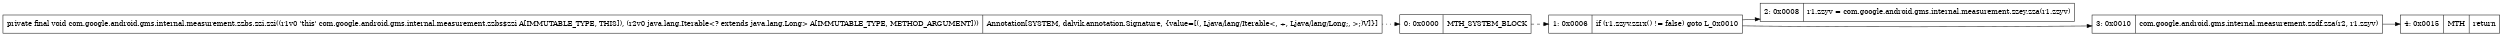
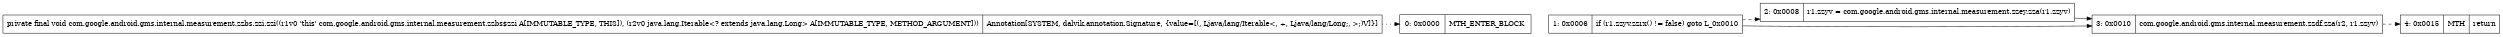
edge "2: 0x0008" -> "3: 0x0010": added
edge "1: 0x0006" -> "2: 0x0008": style solid -> dashed
node "0: 0x0000": text "MTH_SYSTEM_BLOCK" -> "MTH_ENTER_BLOCK"
edge "0: 0x0000" -> "1: 0x0006": removed
edge "3: 0x0010" -> "4: 0x0015": style solid -> dashed
